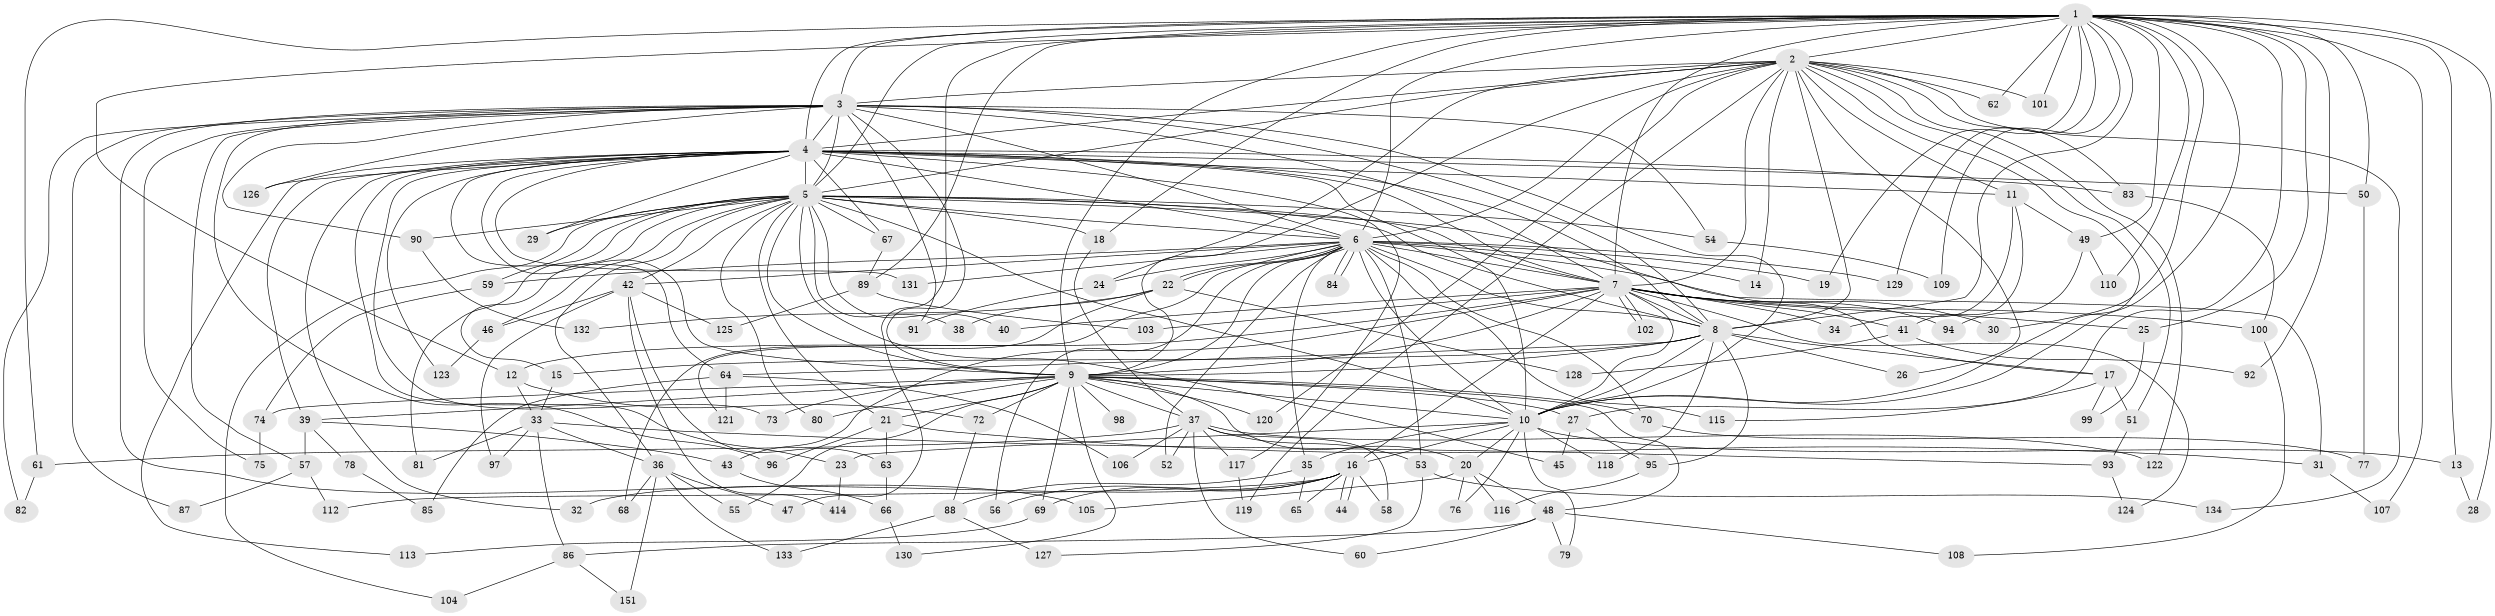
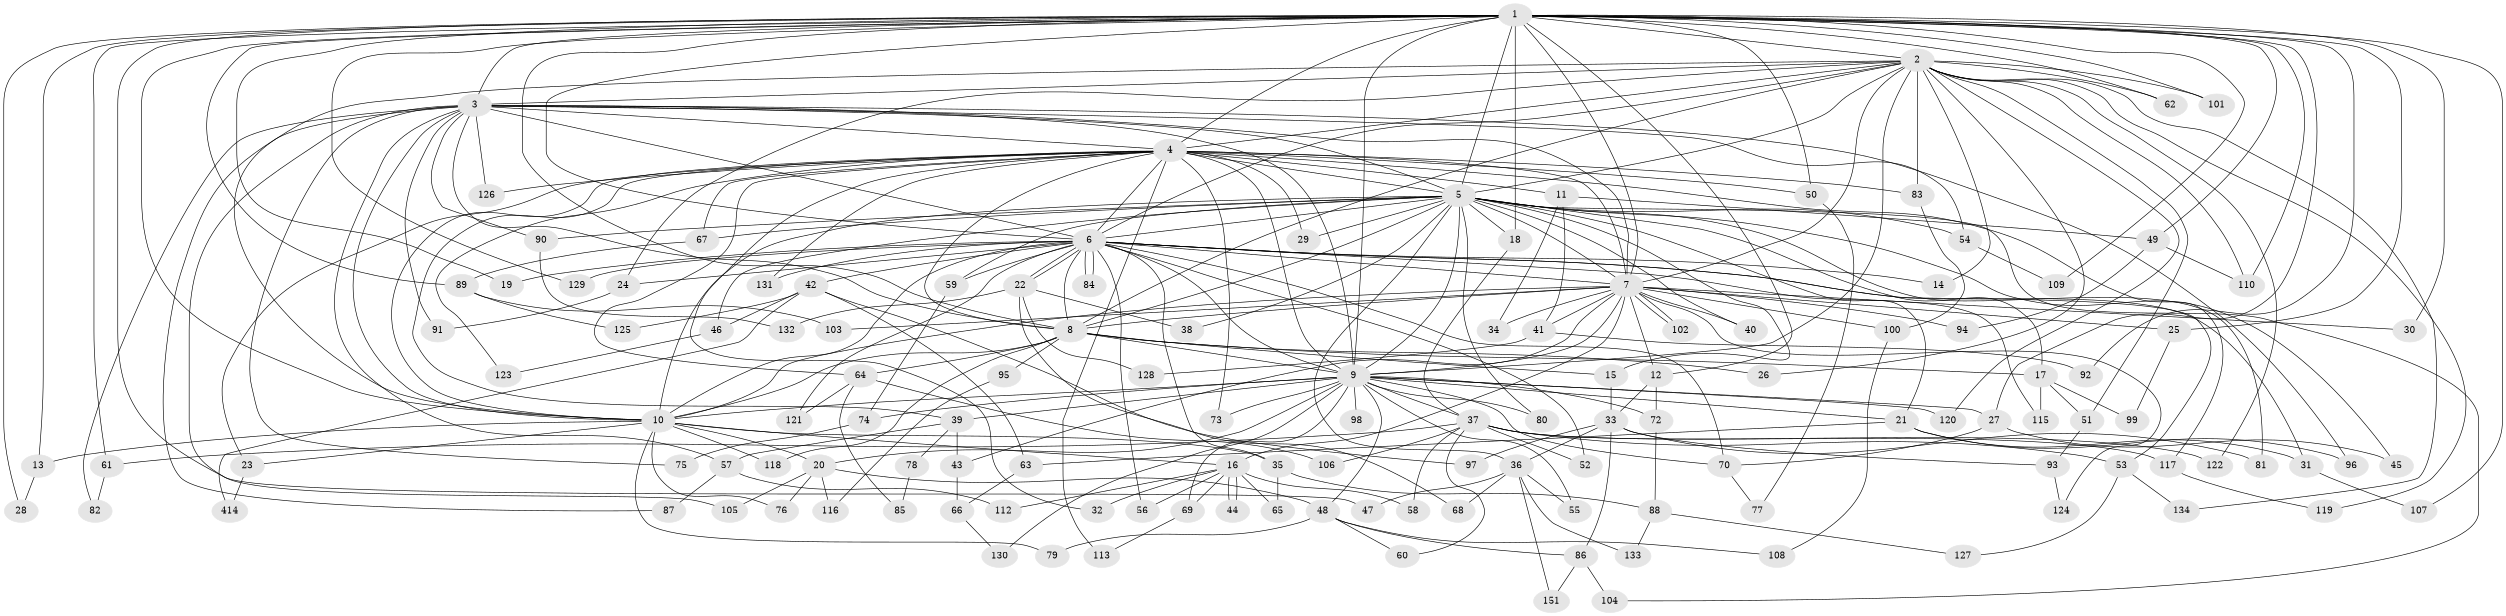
edge "2" -- "11": now "2" -- "110"
edge "5" -- "42": removed
edge "27" -- "95": now "27" -- "70"
